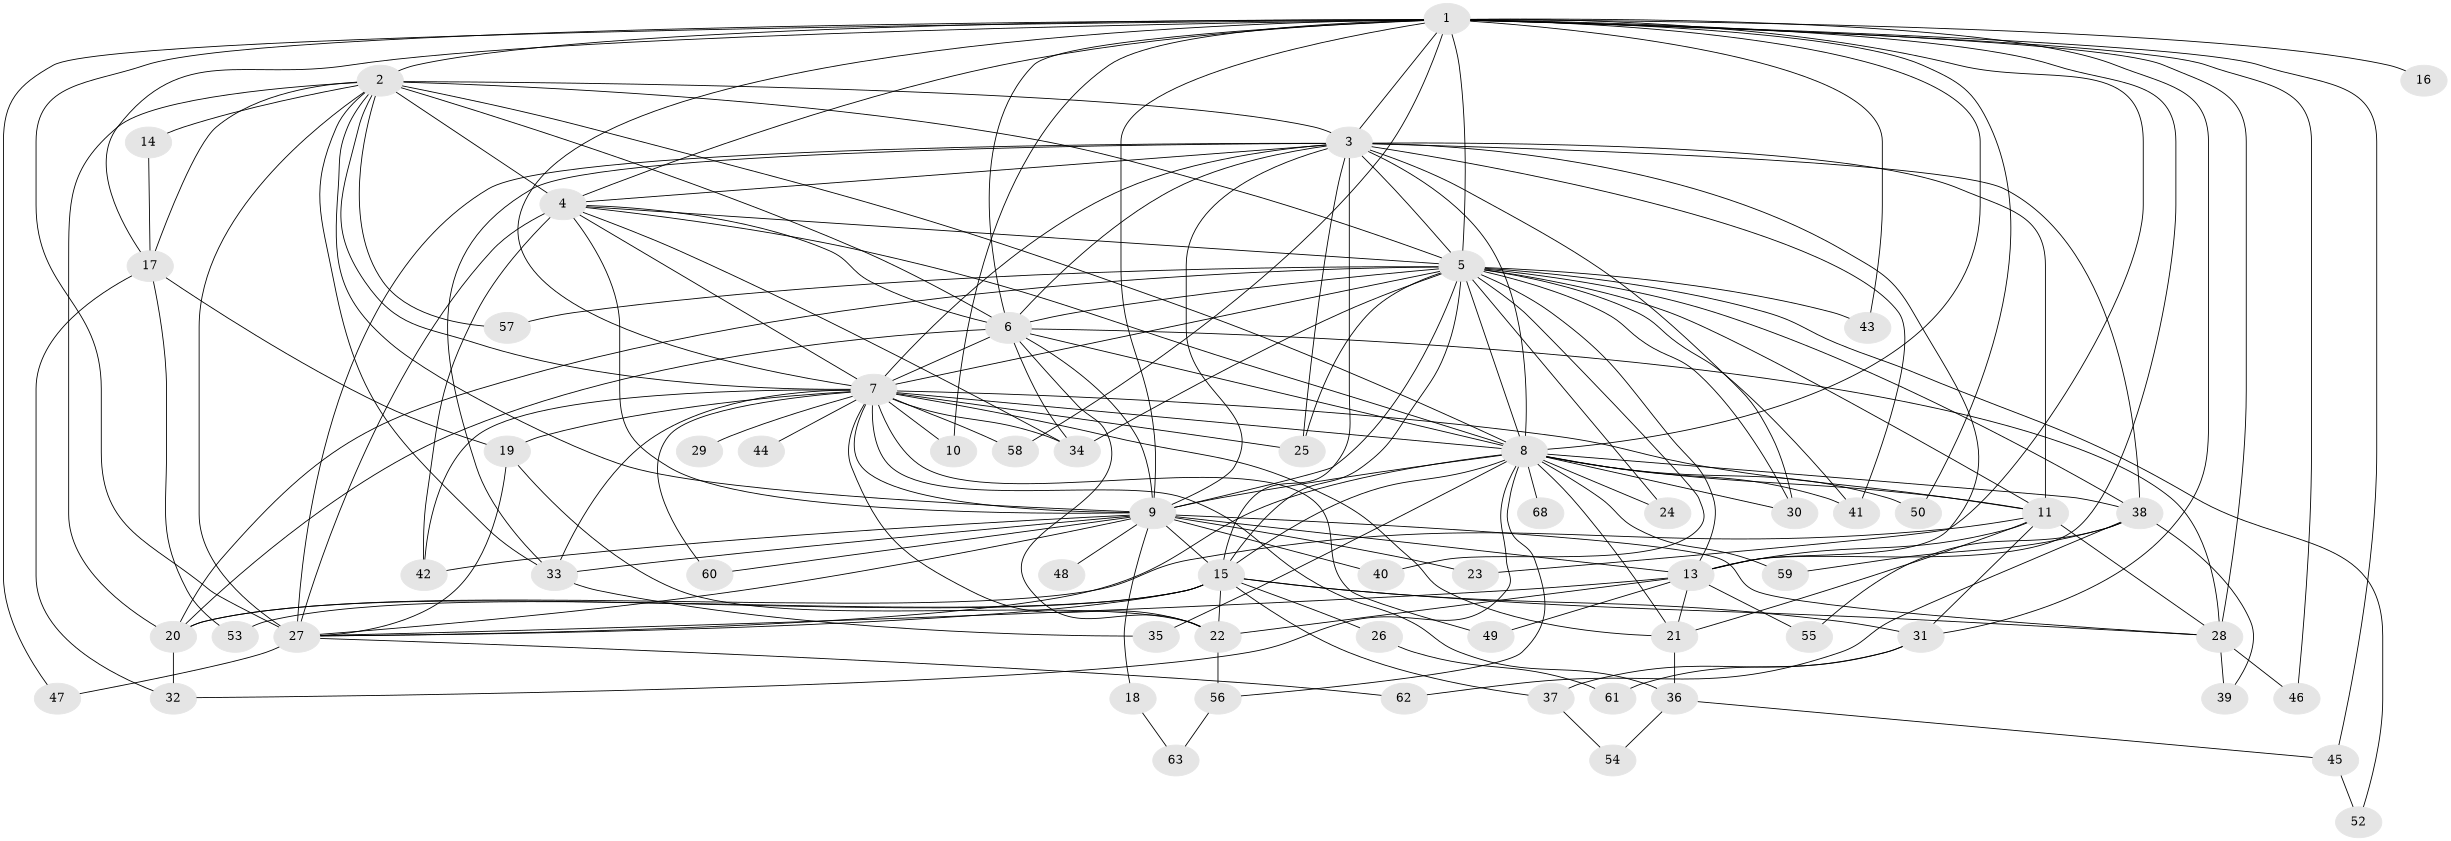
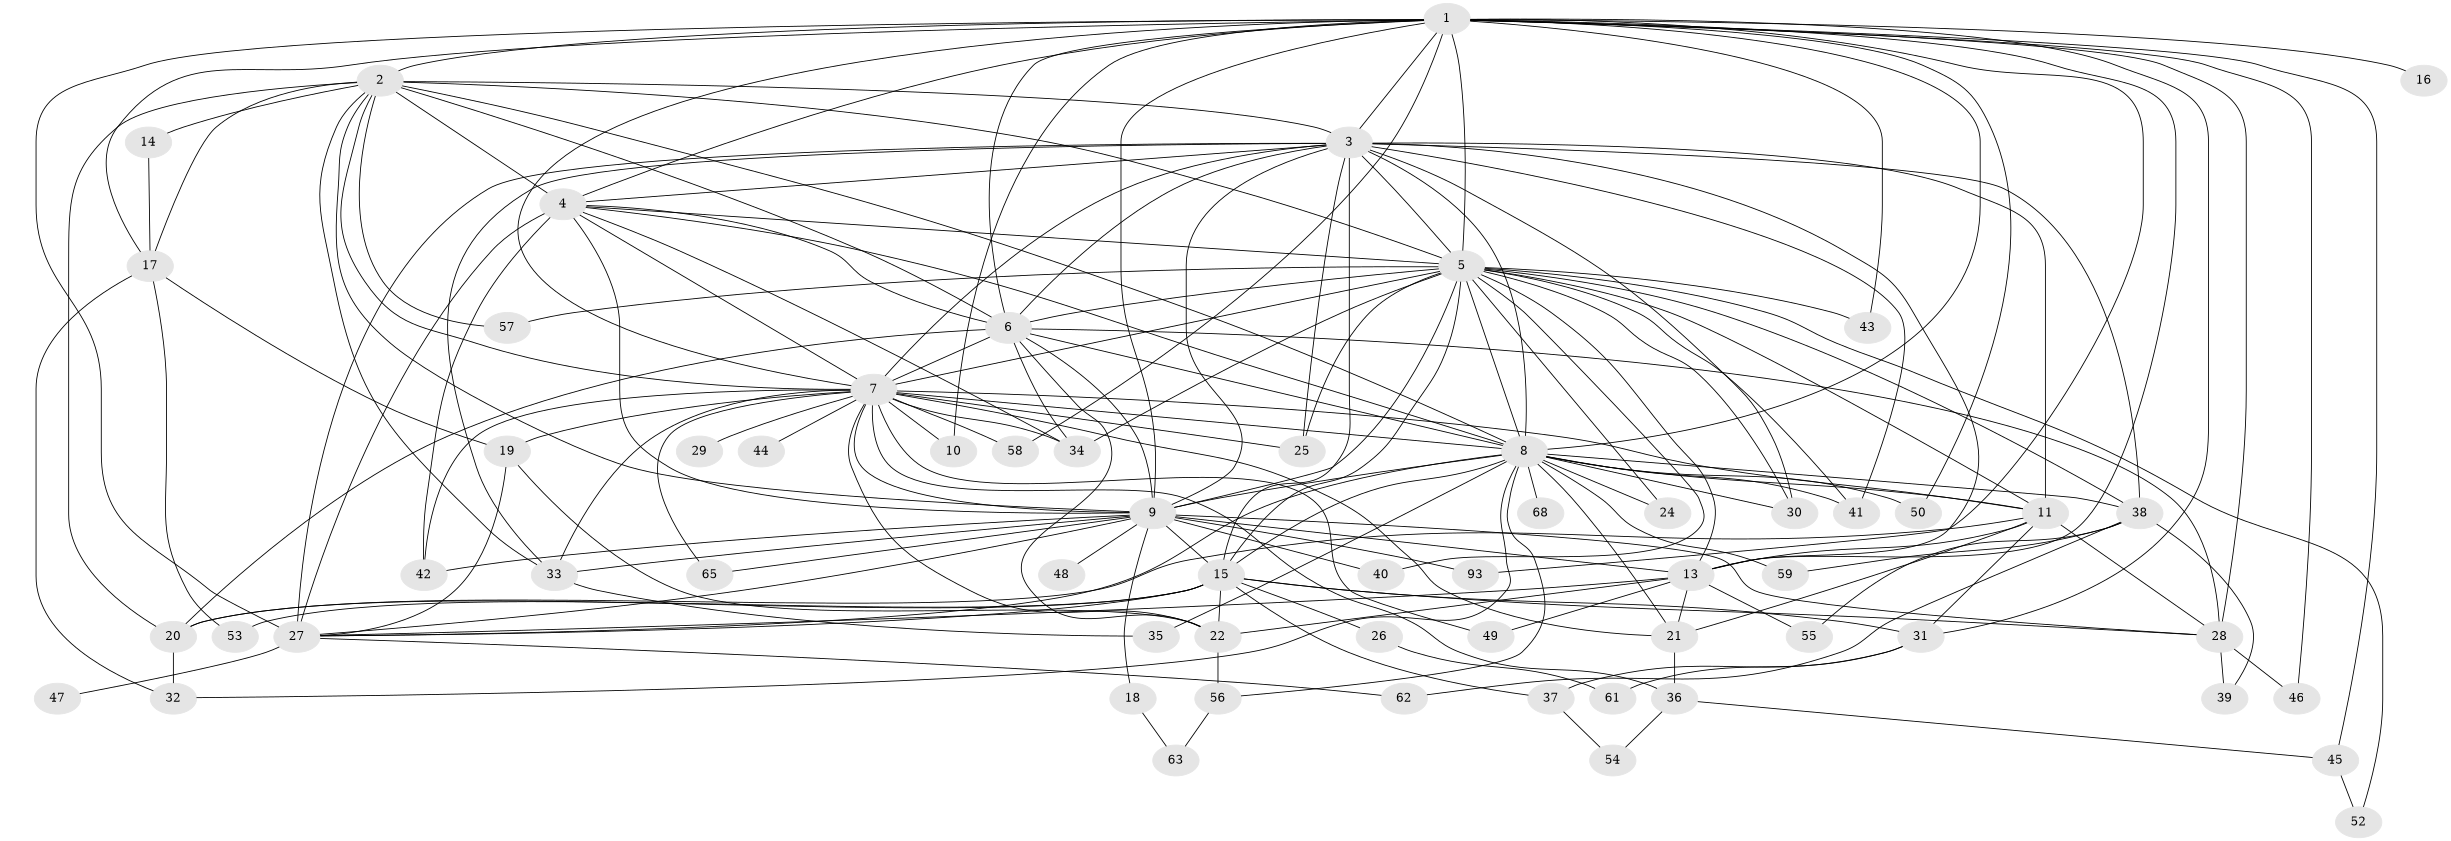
edge "1" -- "47": removed
edge "5" -- "20": removed
edge "2" -- "27": removed
node "60": label "60" -> "65"
node "23": label "23" -> "93"
